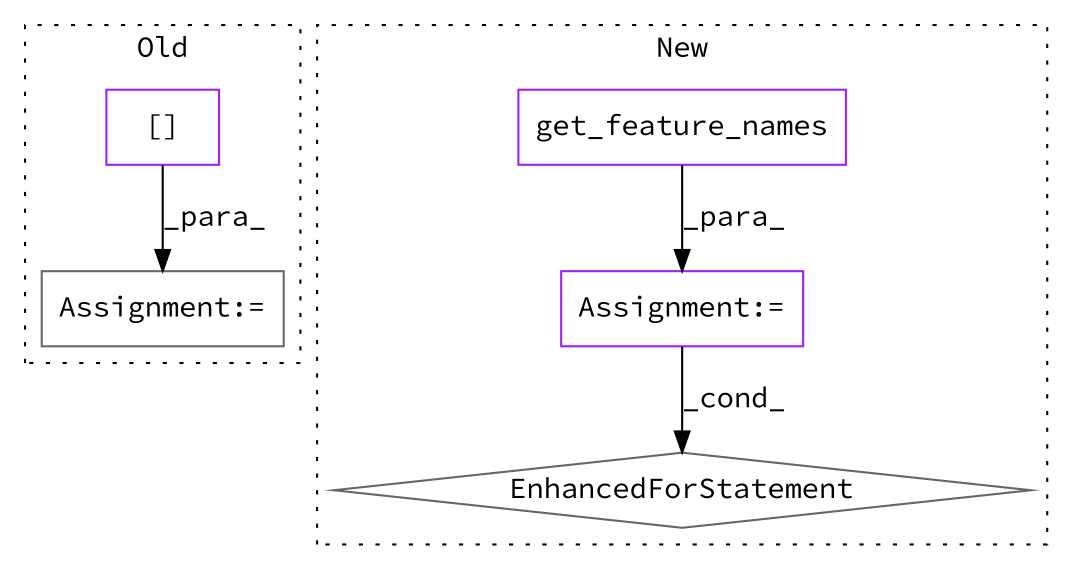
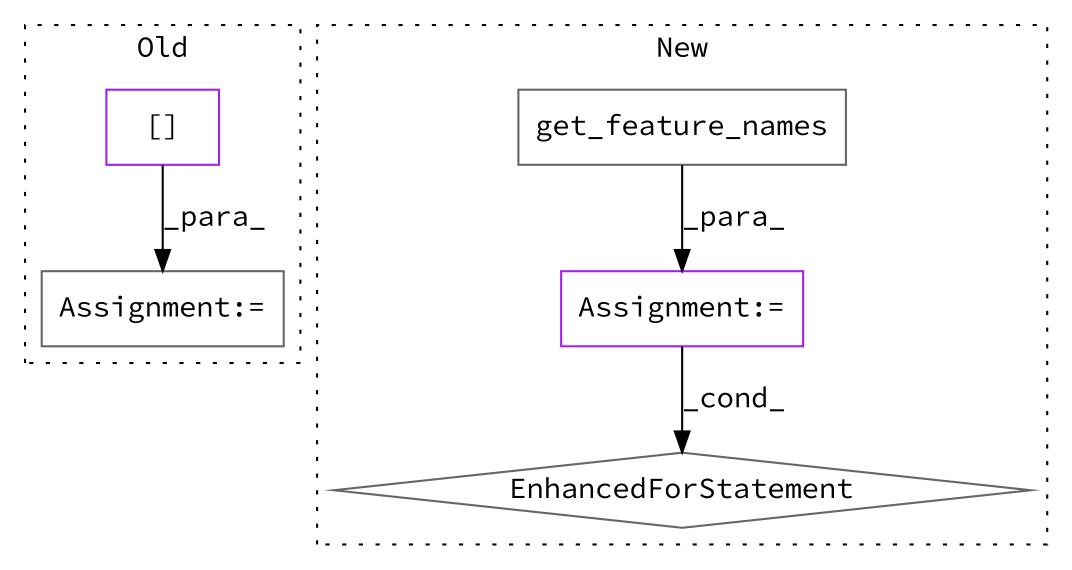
node "get_feature_names": color purple -> gray40
